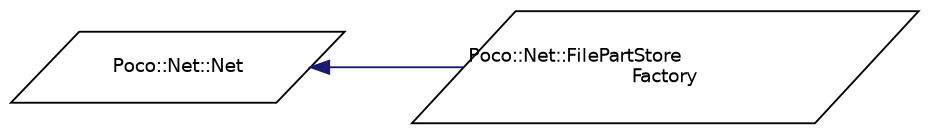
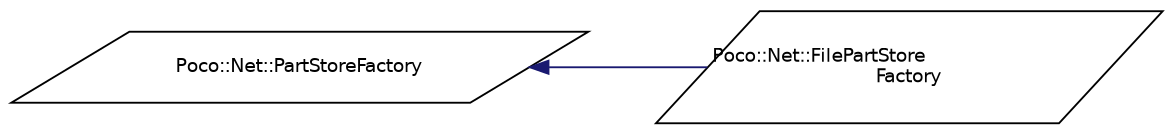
node "Poco::Net::Net": label "Poco::Net::Net" -> "Poco::Net::PartStoreFactory"
